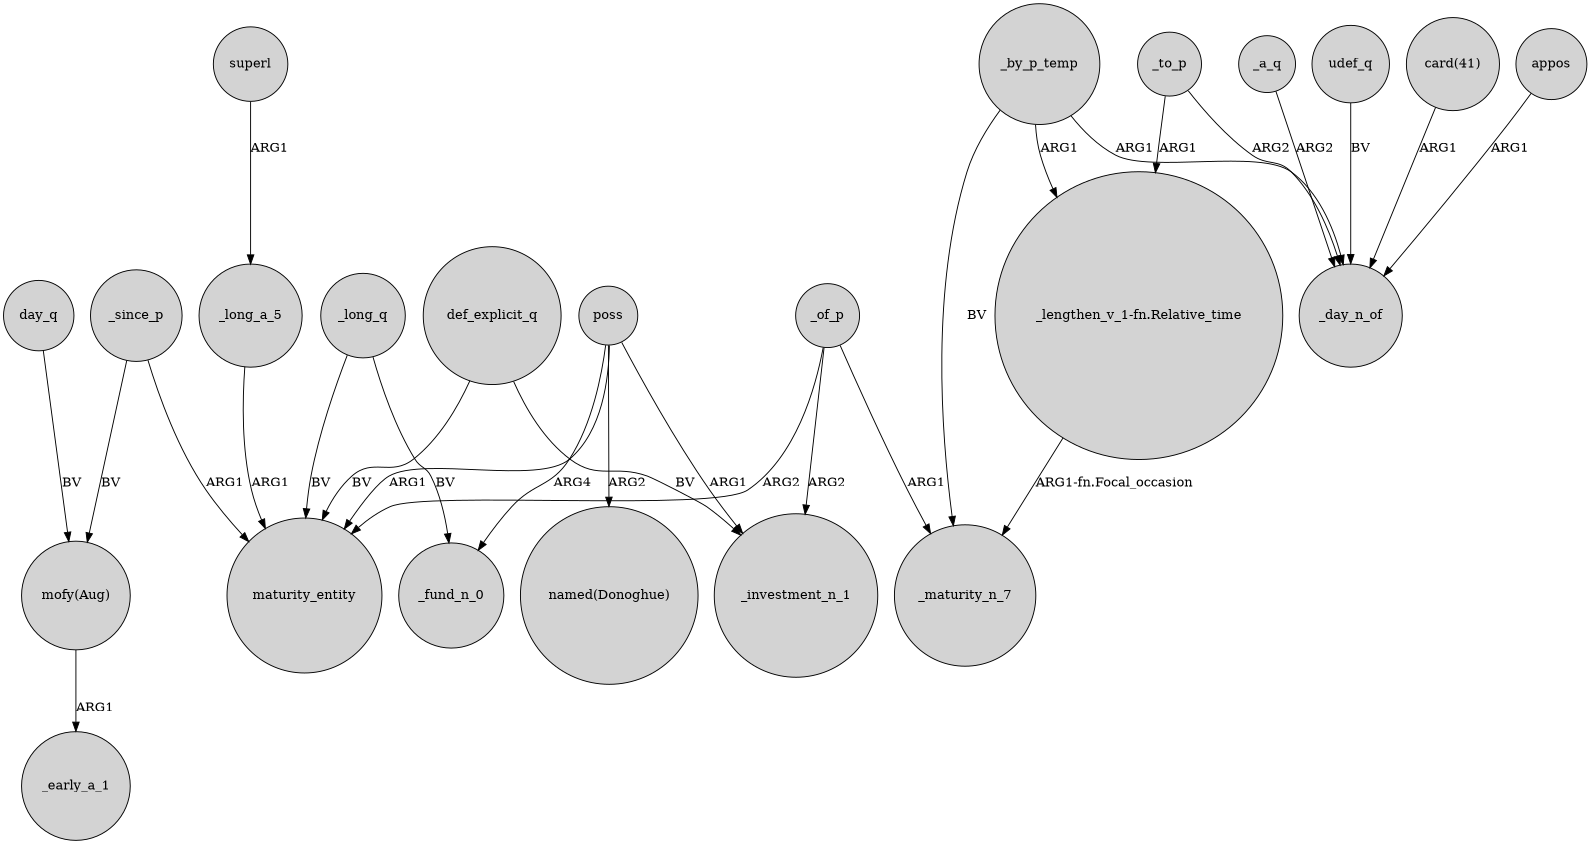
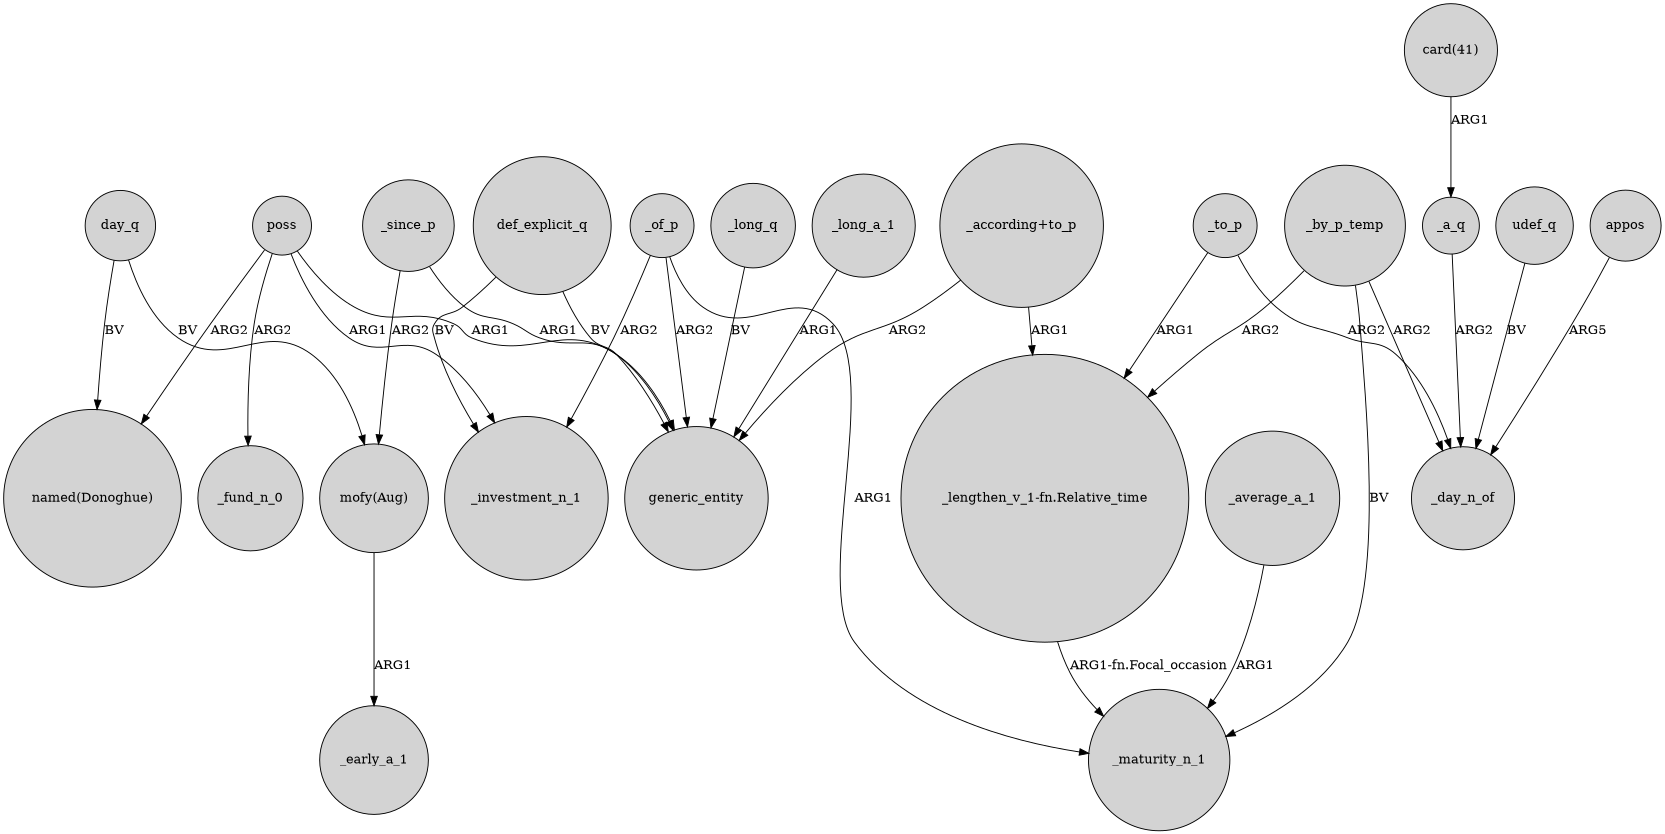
node "superl": removed
edge "_by_p_temp" -> "_lengthen_v_1-fn.Relative_time": label "ARG1" -> "ARG2"
edge "_by_p_temp" -> "_day_n_of": label "ARG1" -> "ARG2"
edge "appos" -> "_day_n_of": label "ARG1" -> "ARG5"
edge "card(41)" -> "_day_n_of": now "card(41)" -> "_a_q"
node "_according+to_p": added
node "_long_a_5": label "_long_a_5" -> "_long_a_1"
edge "day_q" -> "named(Donoghue)": added, label "BV"
edge "_long_q" -> "_fund_n_0": removed, label "BV"
edge "_since_p" -> "mofy(Aug)": label "BV" -> "ARG2"
edge "poss" -> "_fund_n_0": label "ARG4" -> "ARG2"
node "_average_a_1": added
node "maturity_entity": label "maturity_entity" -> "generic_entity"
node "_maturity_n_7": label "_maturity_n_7" -> "_maturity_n_1"
